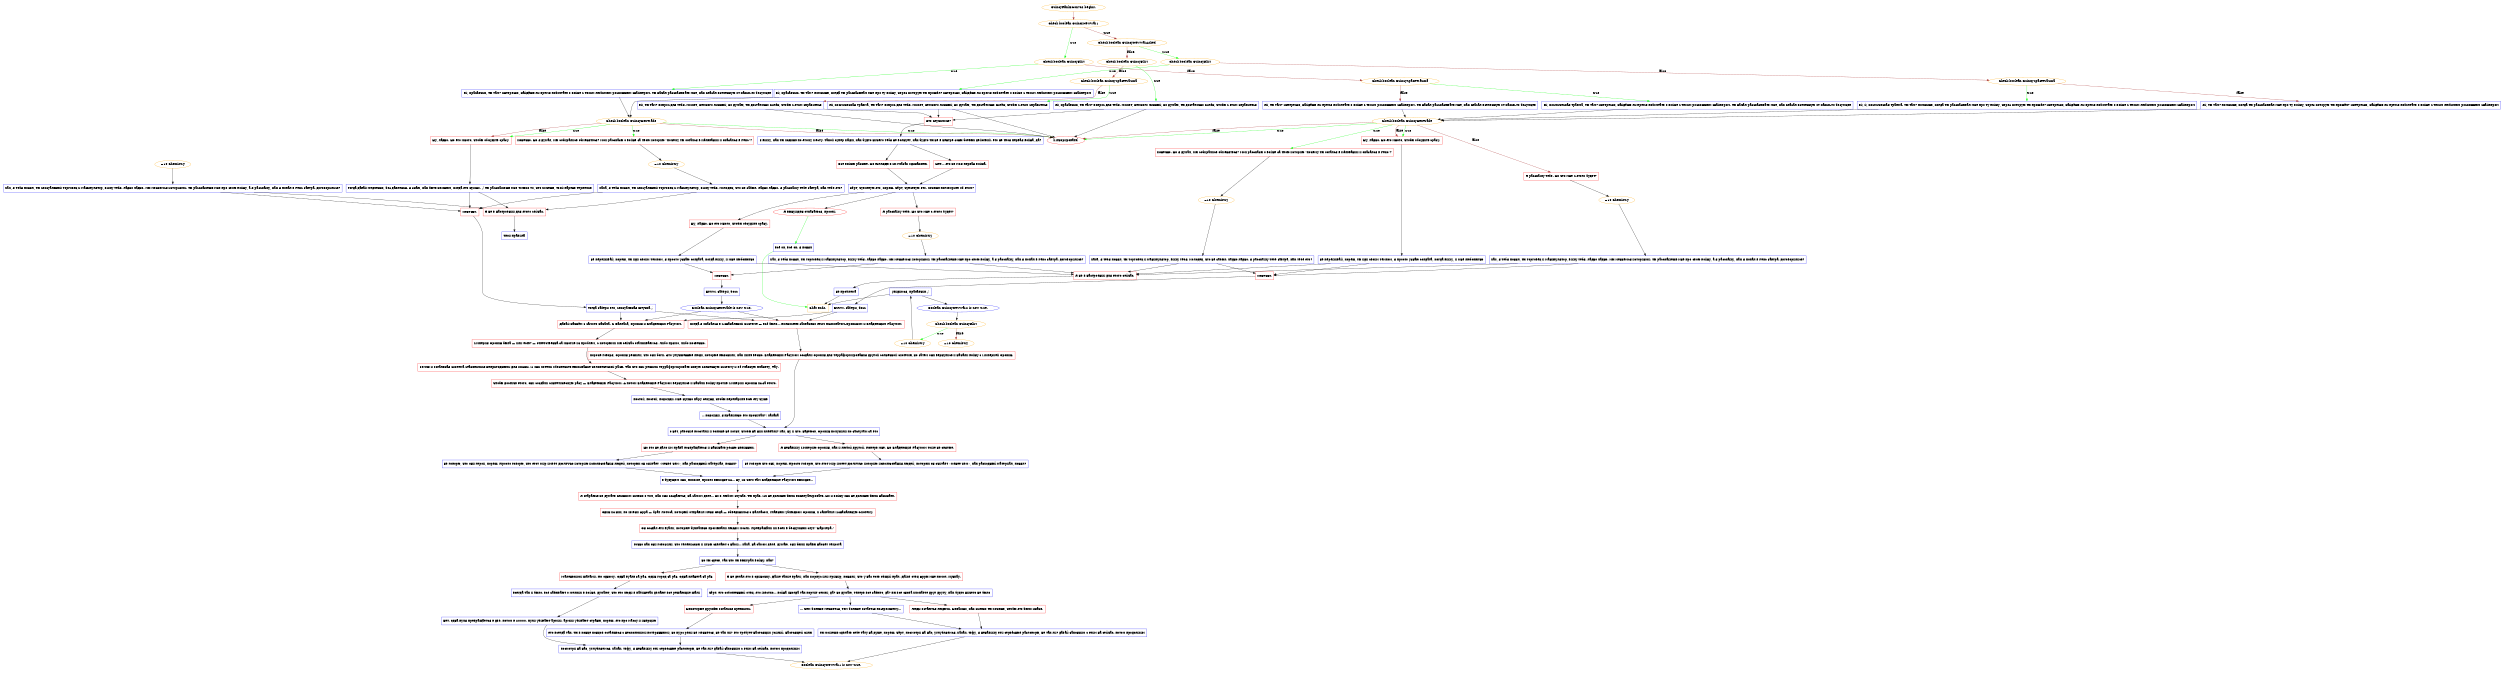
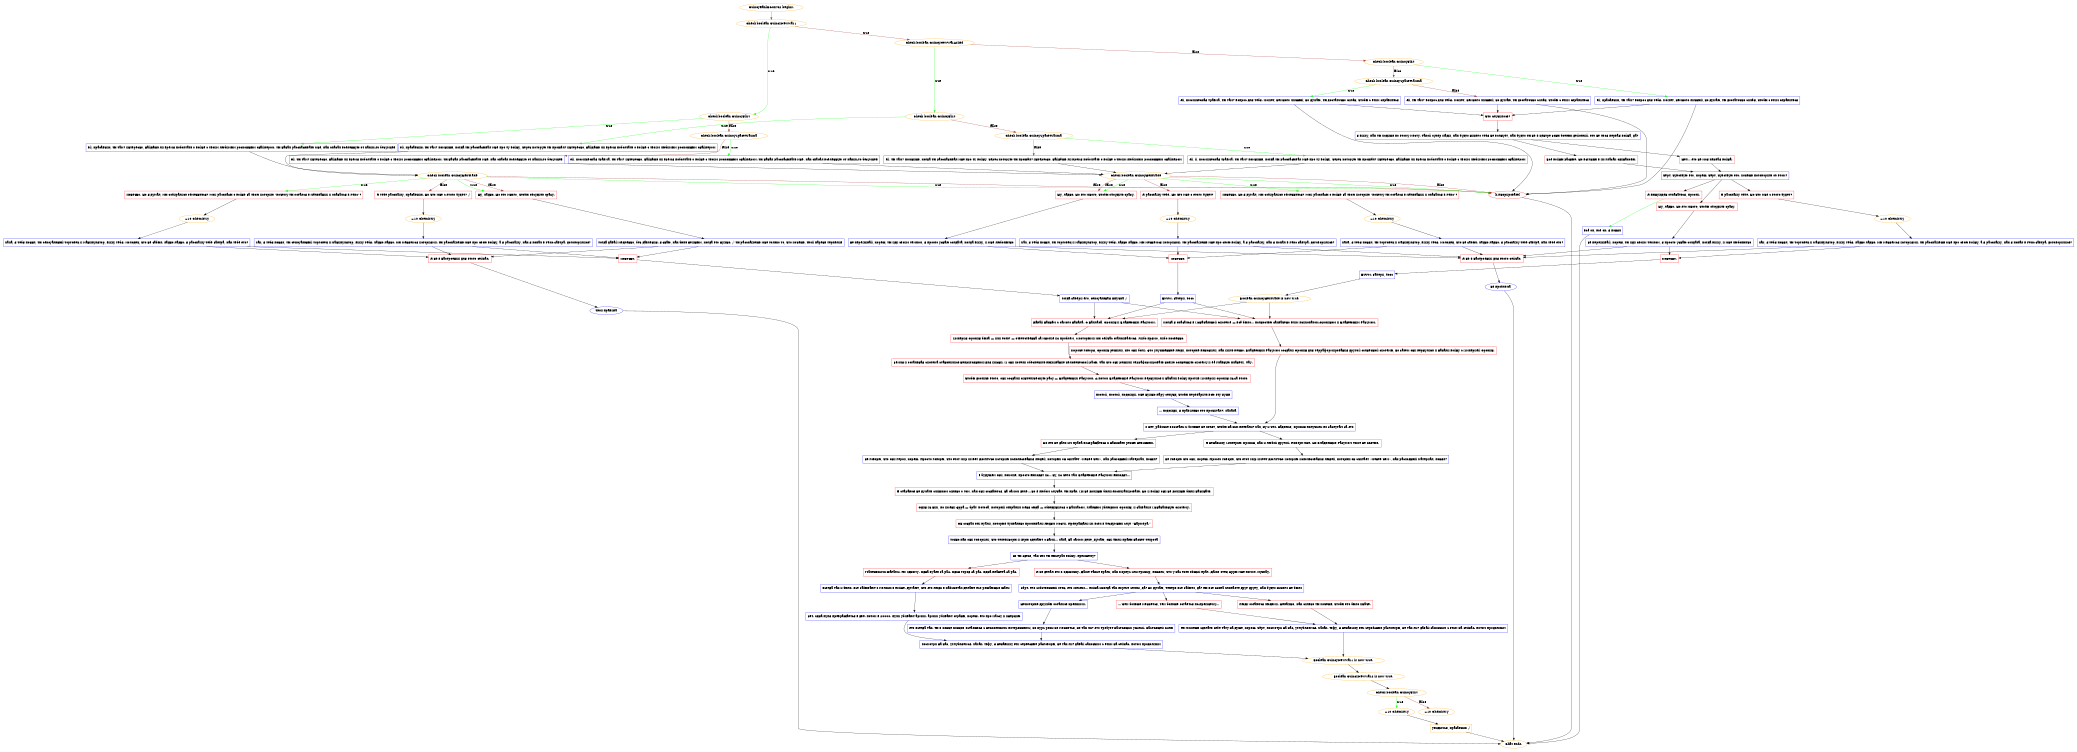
node "Я тебе расскажу, красавчик. Но что мне с этого будет? ;)": added
node "Я вынужден отказаться, прости.": shape ellipse -> box
node "твои правила": shape box -> ellipse
node "не проблема": shape box -> ellipse
node "увидимся, красавчик ;)": color blue -> orange
edge "всё ок, все ок. я понял" -> "Chat ends.": color green -> black
edge "увидимся, красавчик ;)" -> "Boolean QuincyNewWar2 is now true.": now "Boolean QuincyNewWar1 is now true." -> "Boolean QuincyNewWar2 is now true."
node "Boolean QuincyHexTrade is now true.": color blue -> orange
node "Chat ends.": shape box -> ellipse
node "Boolean QuincyNewWar2 is now true.": color blue -> orange
edge "[Игнорировать]" -> "Chat ends.": added
node "но ты здесь, так что ты выиграл войну. как?": label "но ты здесь, так что ты выиграл войну. как?" -> "но ты здесь, так что ты выиграл войну. прежнему?"
node "Некоторые дружбы остались крепкими.": color red -> blue
node "... Чем больше меняется, тем больше остается по-прежнему...": color blue -> red
edge "твои правила" -> "Chat ends.": added
